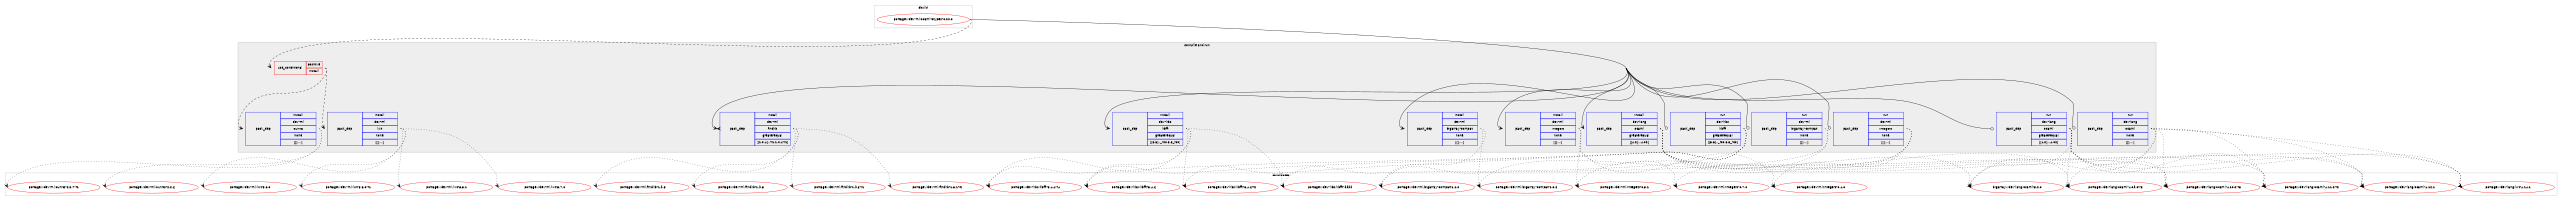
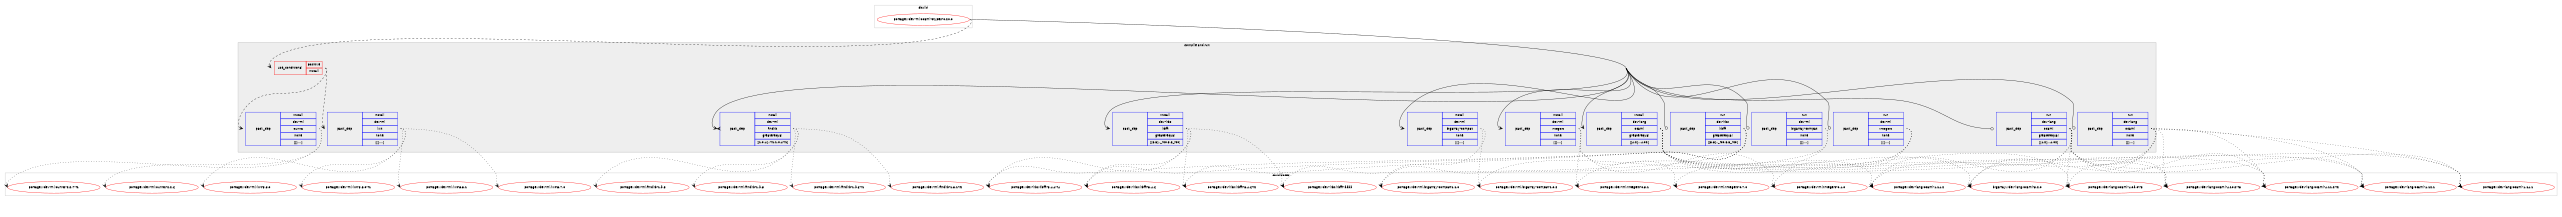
node "portage://dev-lang/ocaml-4.14.2": added
node "portage://dev-lang/lwt-4.14.1": label "portage://dev-lang/lwt-4.14.1" -> "portage://dev-lang/ocaml-4.14.1"
